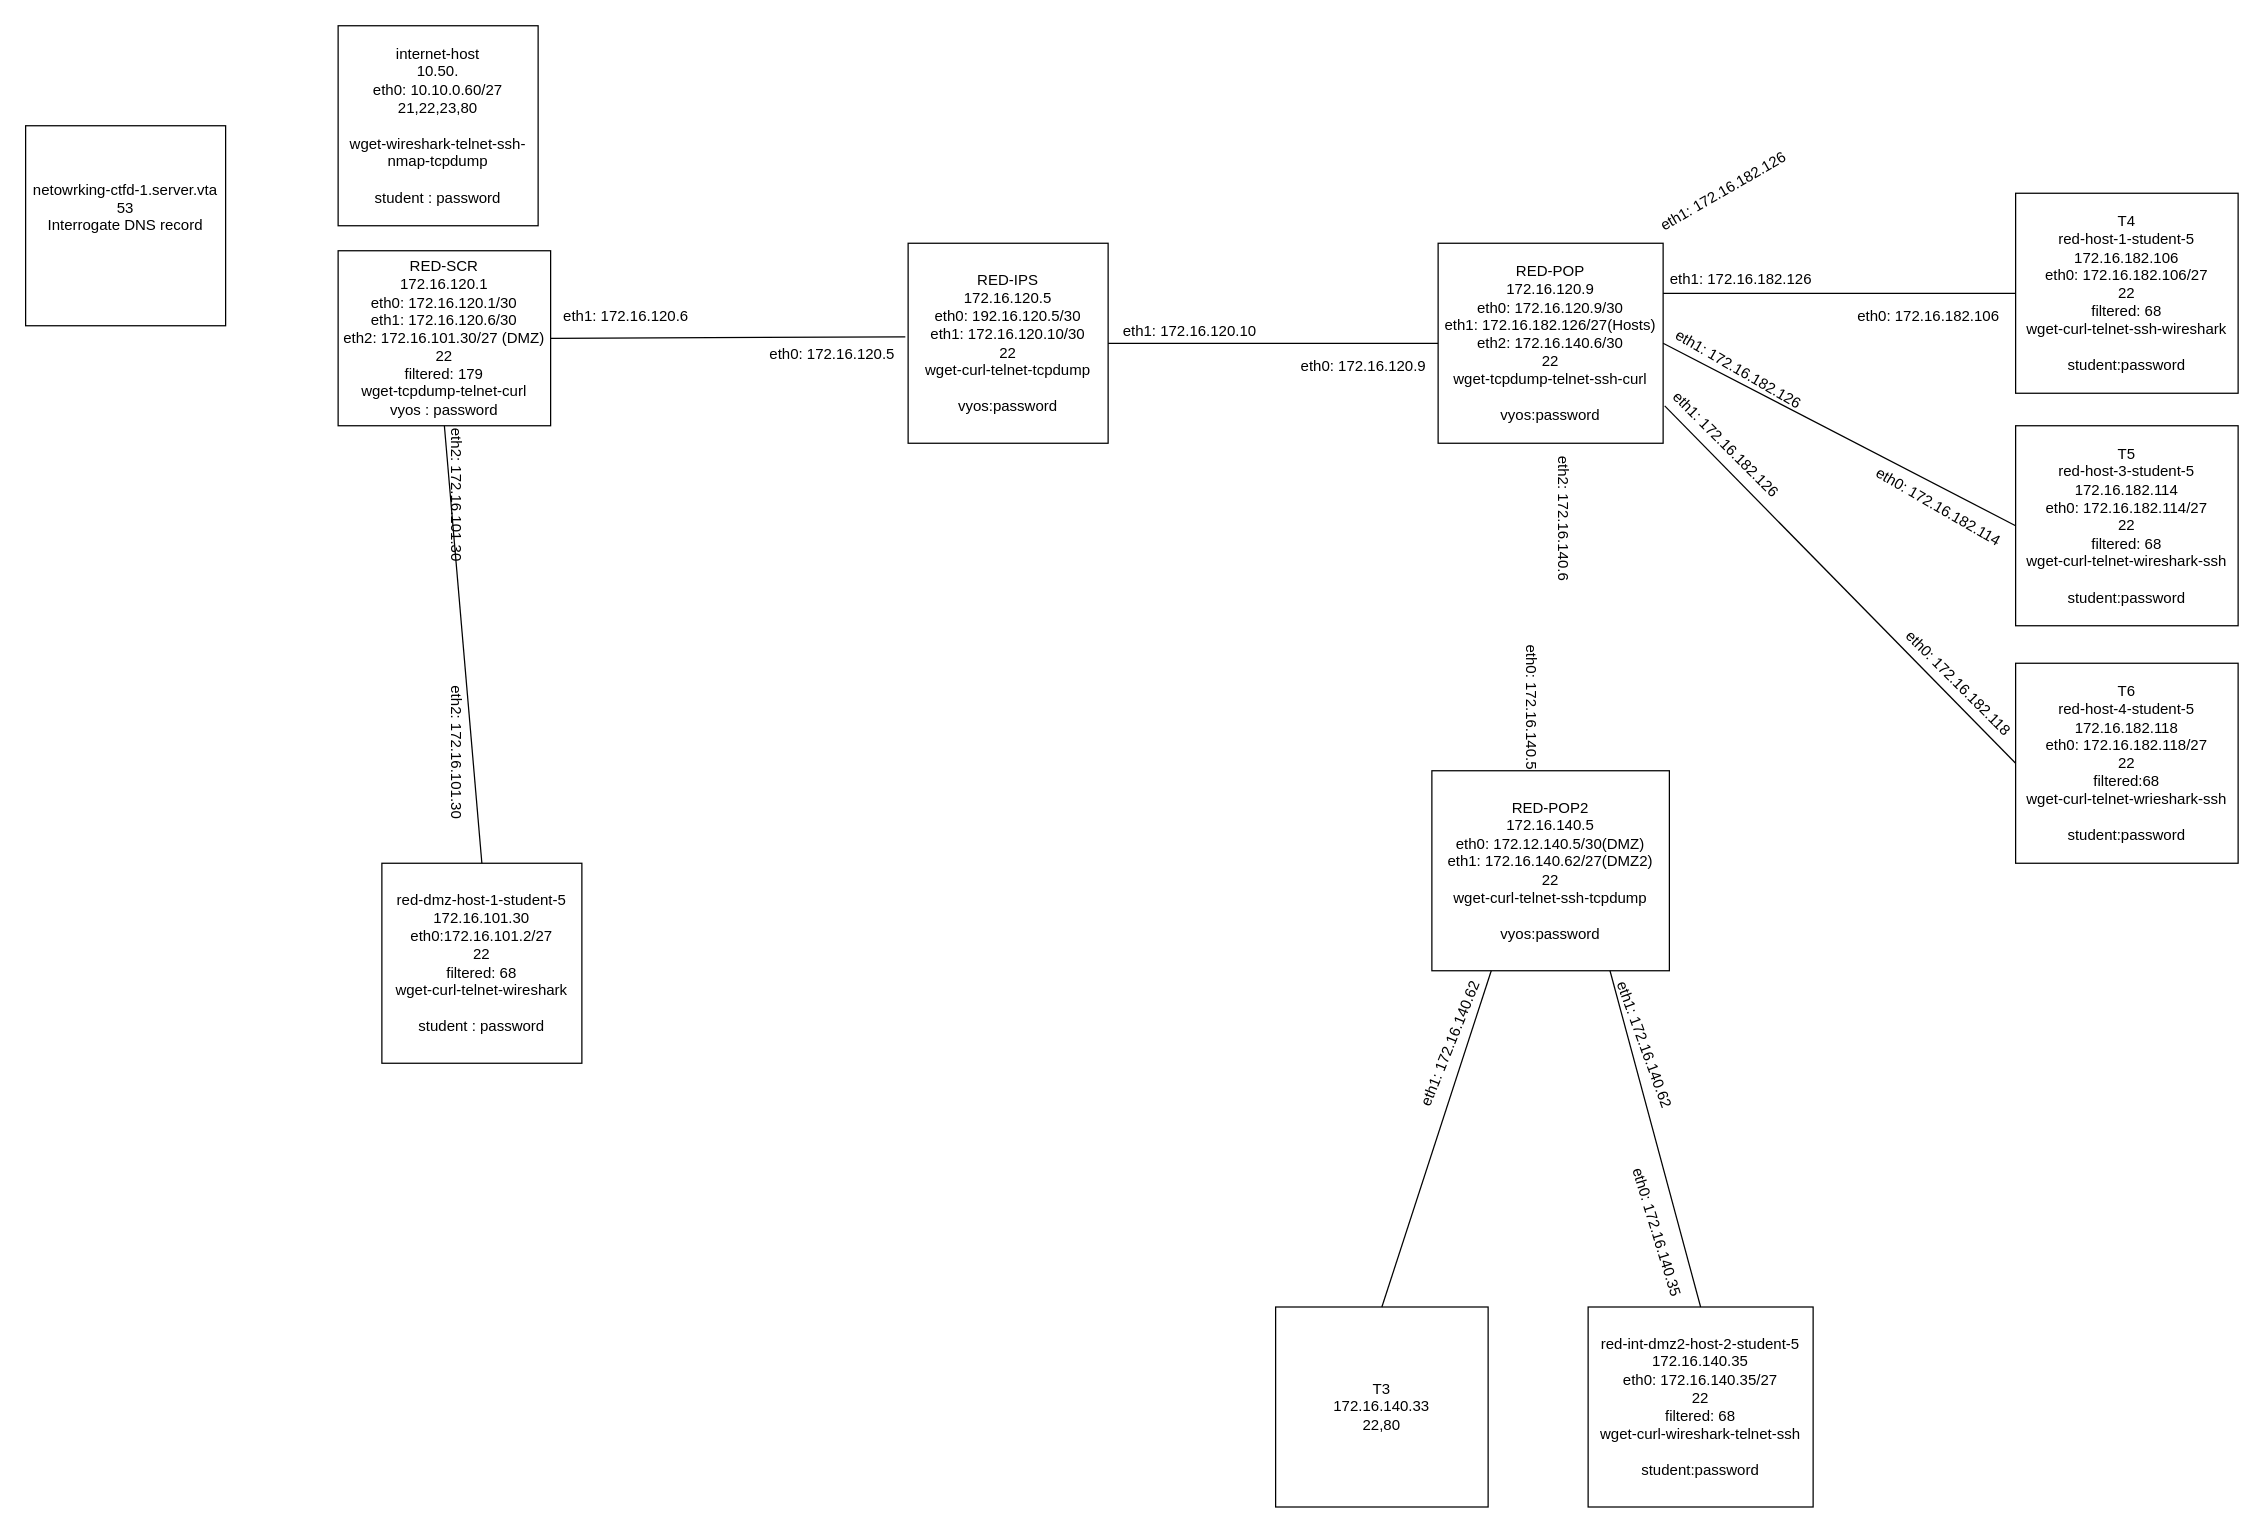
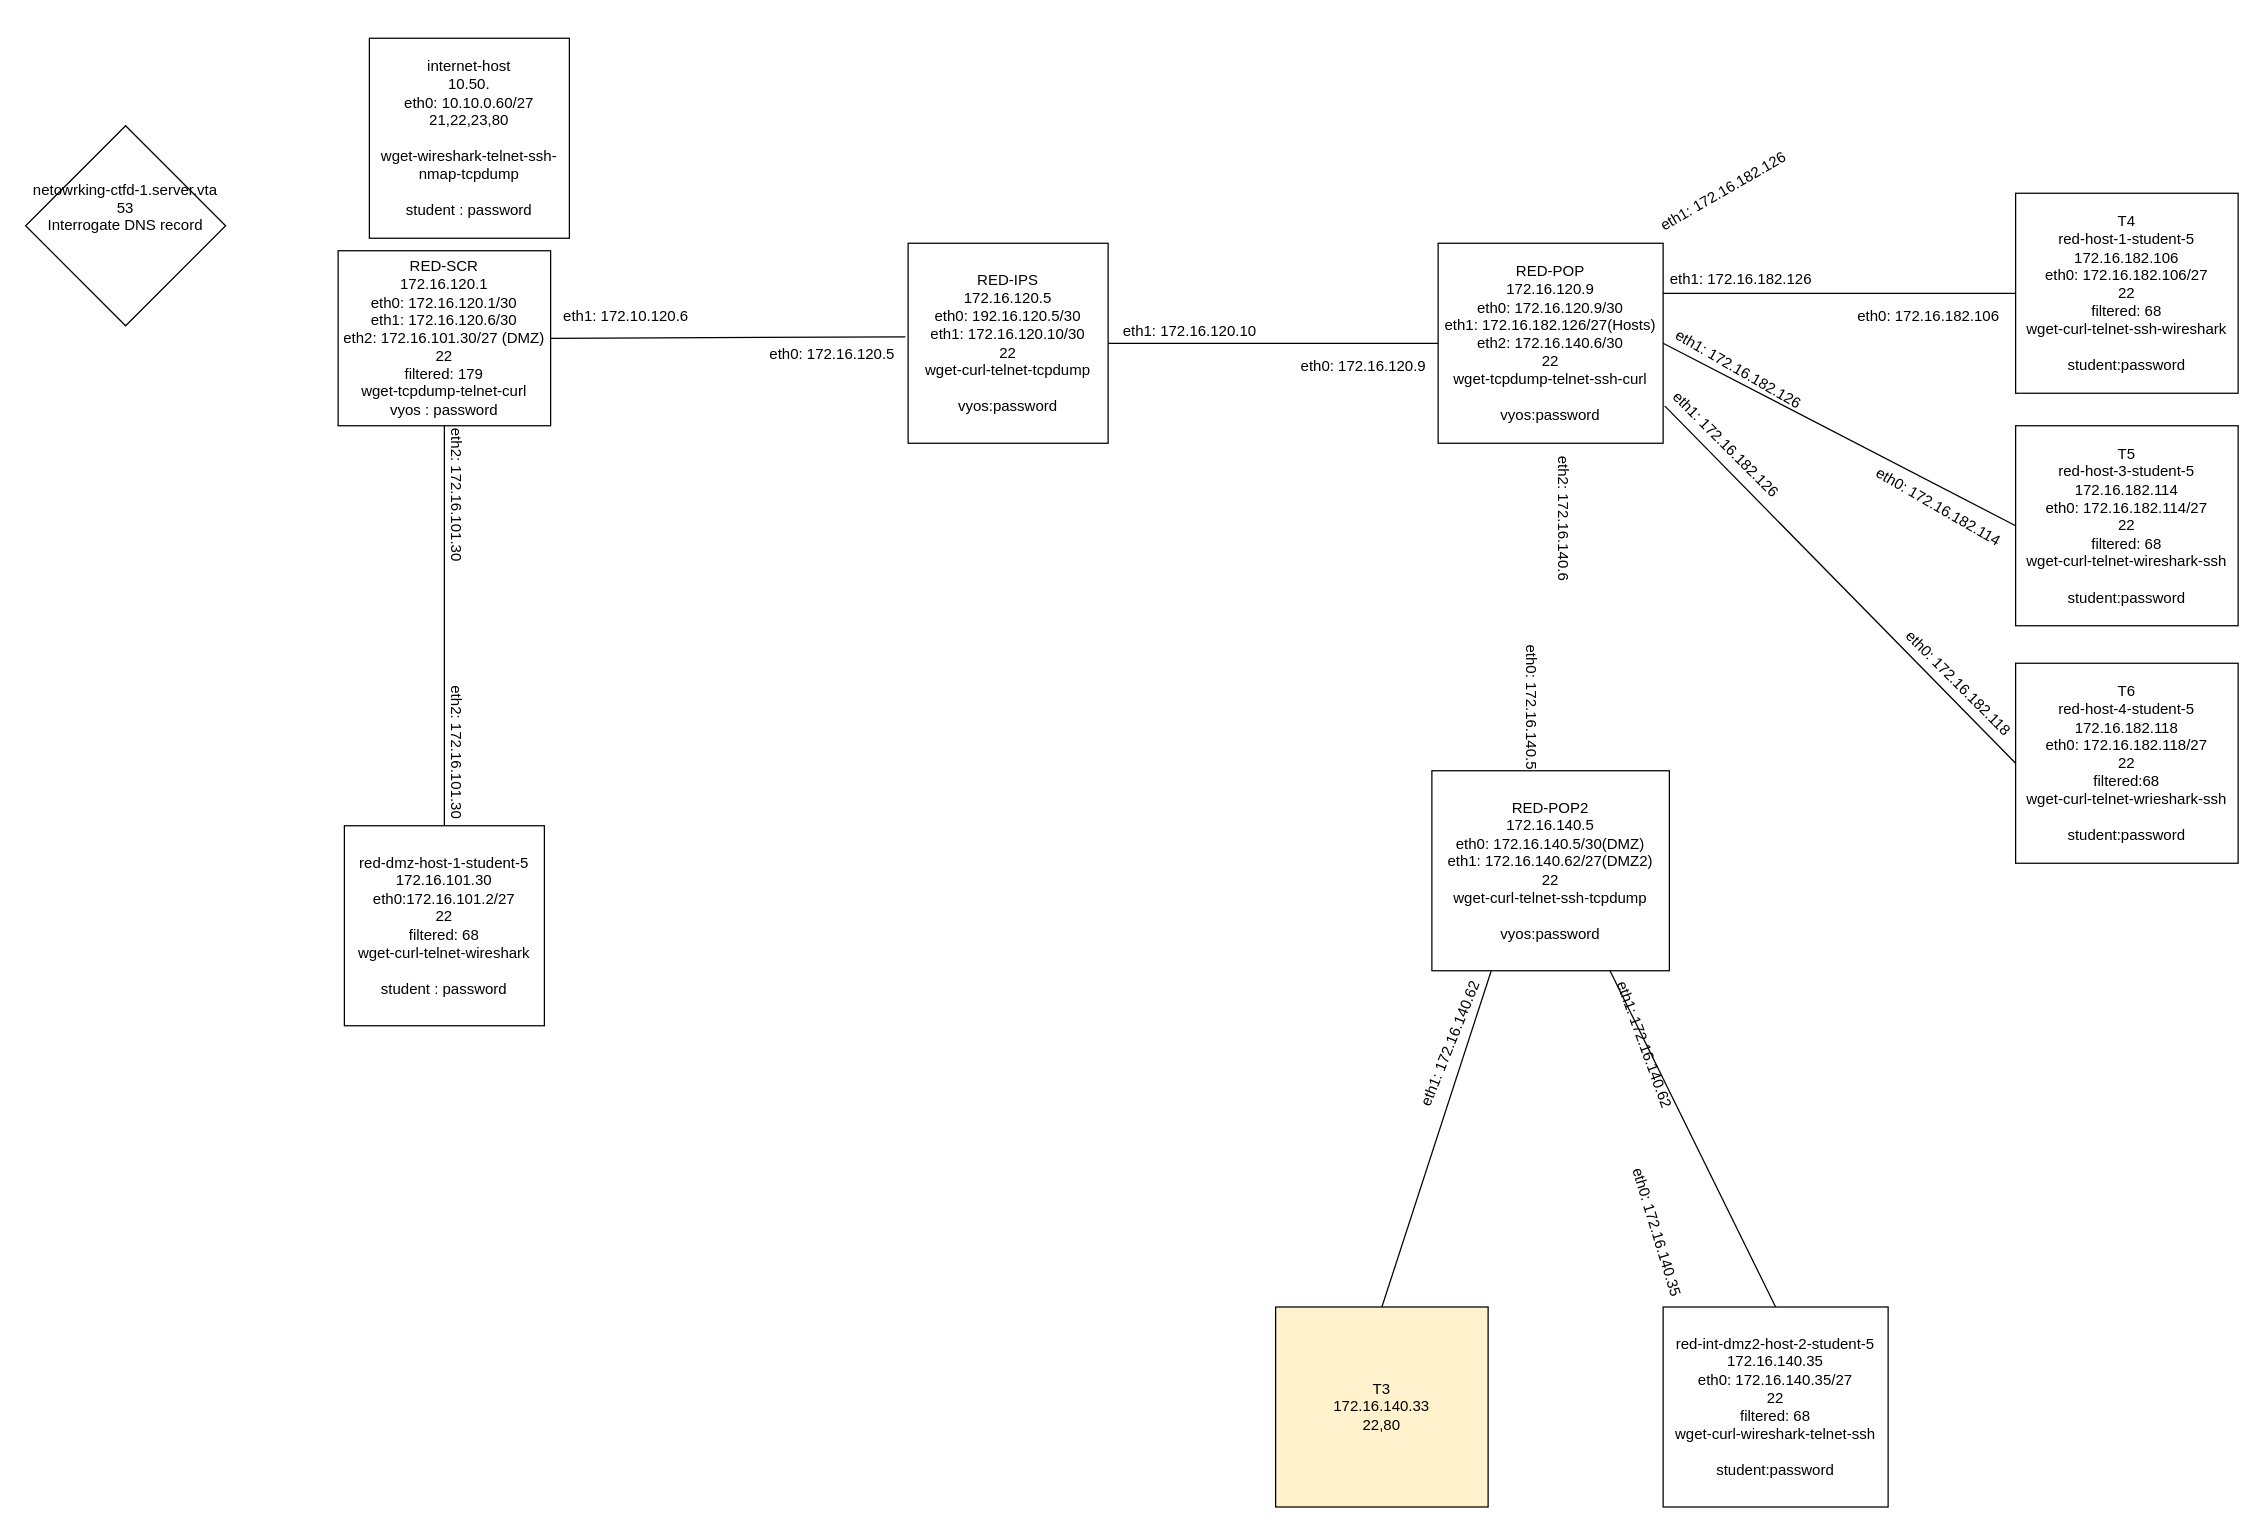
node "internet-host 10.50. eth0: 10.10.0.60/27 21,22,23,80 wget-wireshark-telnet-ssh-nmap-tcpdump student : password": moved (438, 126) -> (469, 138)
node "netowrking-ctfd-1.server.vta 53 Interrogate DNS record": shape rectangle -> diamond
node "eth1: 172.16.120.6": label "eth1: 172.16.120.6" -> "eth1: 172.10.120.6"
node "RED-POP2 172.16.140.5 eth0: 172.12.140.5/30(DMZ) eth1: 172.16.140.62/27(DMZ2) 22 wget-curl-telnet-ssh-tcpdump vyos:password": label "RED-POP2 172.16.140.5 eth0: 172.12.140.5/30(DMZ) eth1: 172.16.140.62/27(DMZ2) 22 wget-curl-telnet-ssh-tcpdump vyos:password" -> "RED-POP2 172.16.140.5 eth0: 172.16.140.5/30(DMZ) eth1: 172.16.140.62/27(DMZ2) 22 wget-curl-telnet-ssh-tcpdump vyos:password"
node "red-dmz-host-1-student-5 172.16.101.30 eth0:172.16.101.2/27 22 filtered: 68 wget-curl-telnet-wireshark student : password": moved (482, 963) -> (444, 926)
node "T3 172.16.140.33 22,80": fillcolor #ffffff -> #fff2cc
node "red-int-dmz2-host-2-student-5 172.16.140.35 eth0: 172.16.140.35/27 22 filtered: 68 wget-curl-wireshark-telnet-ssh student:password": moved (1701, 1407) -> (1776, 1407)
